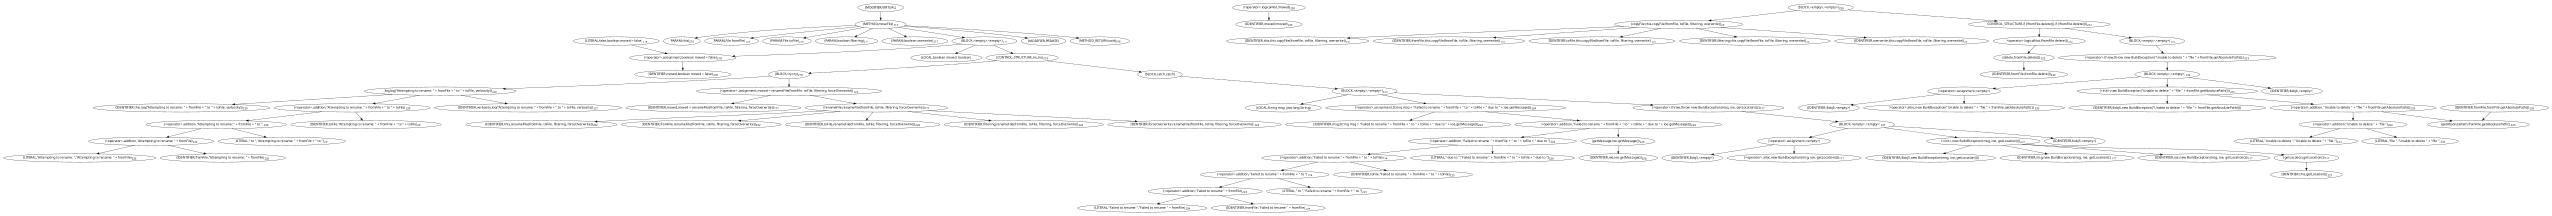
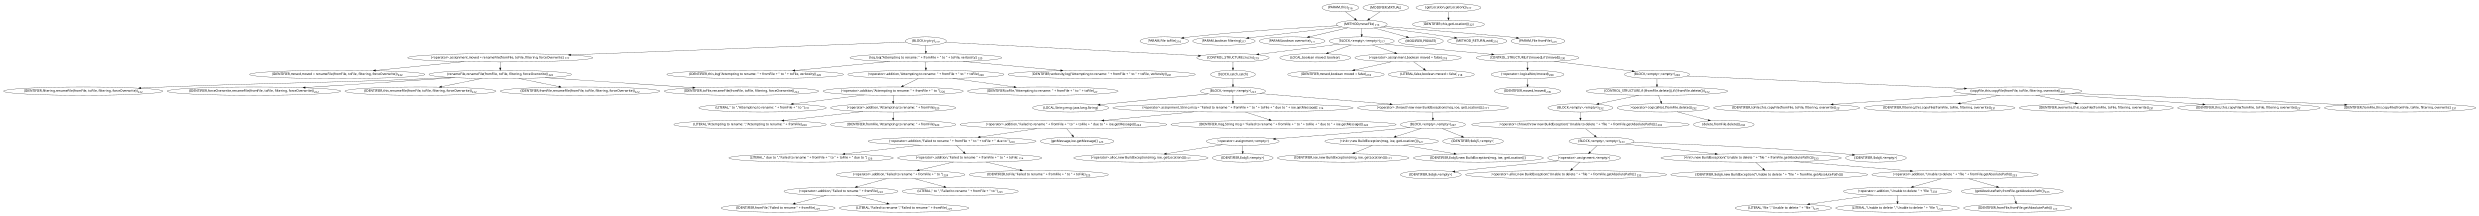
edge "(METHOD,moveFile)" -> "(PARAM,this)": reversed
edge "(LITERAL,false,boolean moved = false)" -> "(<operator>.assignment,boolean moved = false)": reversed
node "(CONTROL_STRUCTURE,if (!moved),if (!moved))": added
edge "(CONTROL_STRUCTURE,try,try)" -> "(BLOCK,try,try)": reversed
node "(IDENTIFIER,fromFile,fromFile.delete())": removed
edge "(IDENTIFIER,fromFile,fromFile.getAbsolutePath())" -> "(getAbsolutePath,fromFile.getAbsolutePath())": reversed
edge "(<init>,new BuildException(msg, ioe, getLocation()))" -> "(getLocation,getLocation())": removed
node "(IDENTIFIER,ioe,ioe.getMessage())": removed
node "(IDENTIFIER,msg,new BuildException(msg, ioe, getLocation()))": removed
